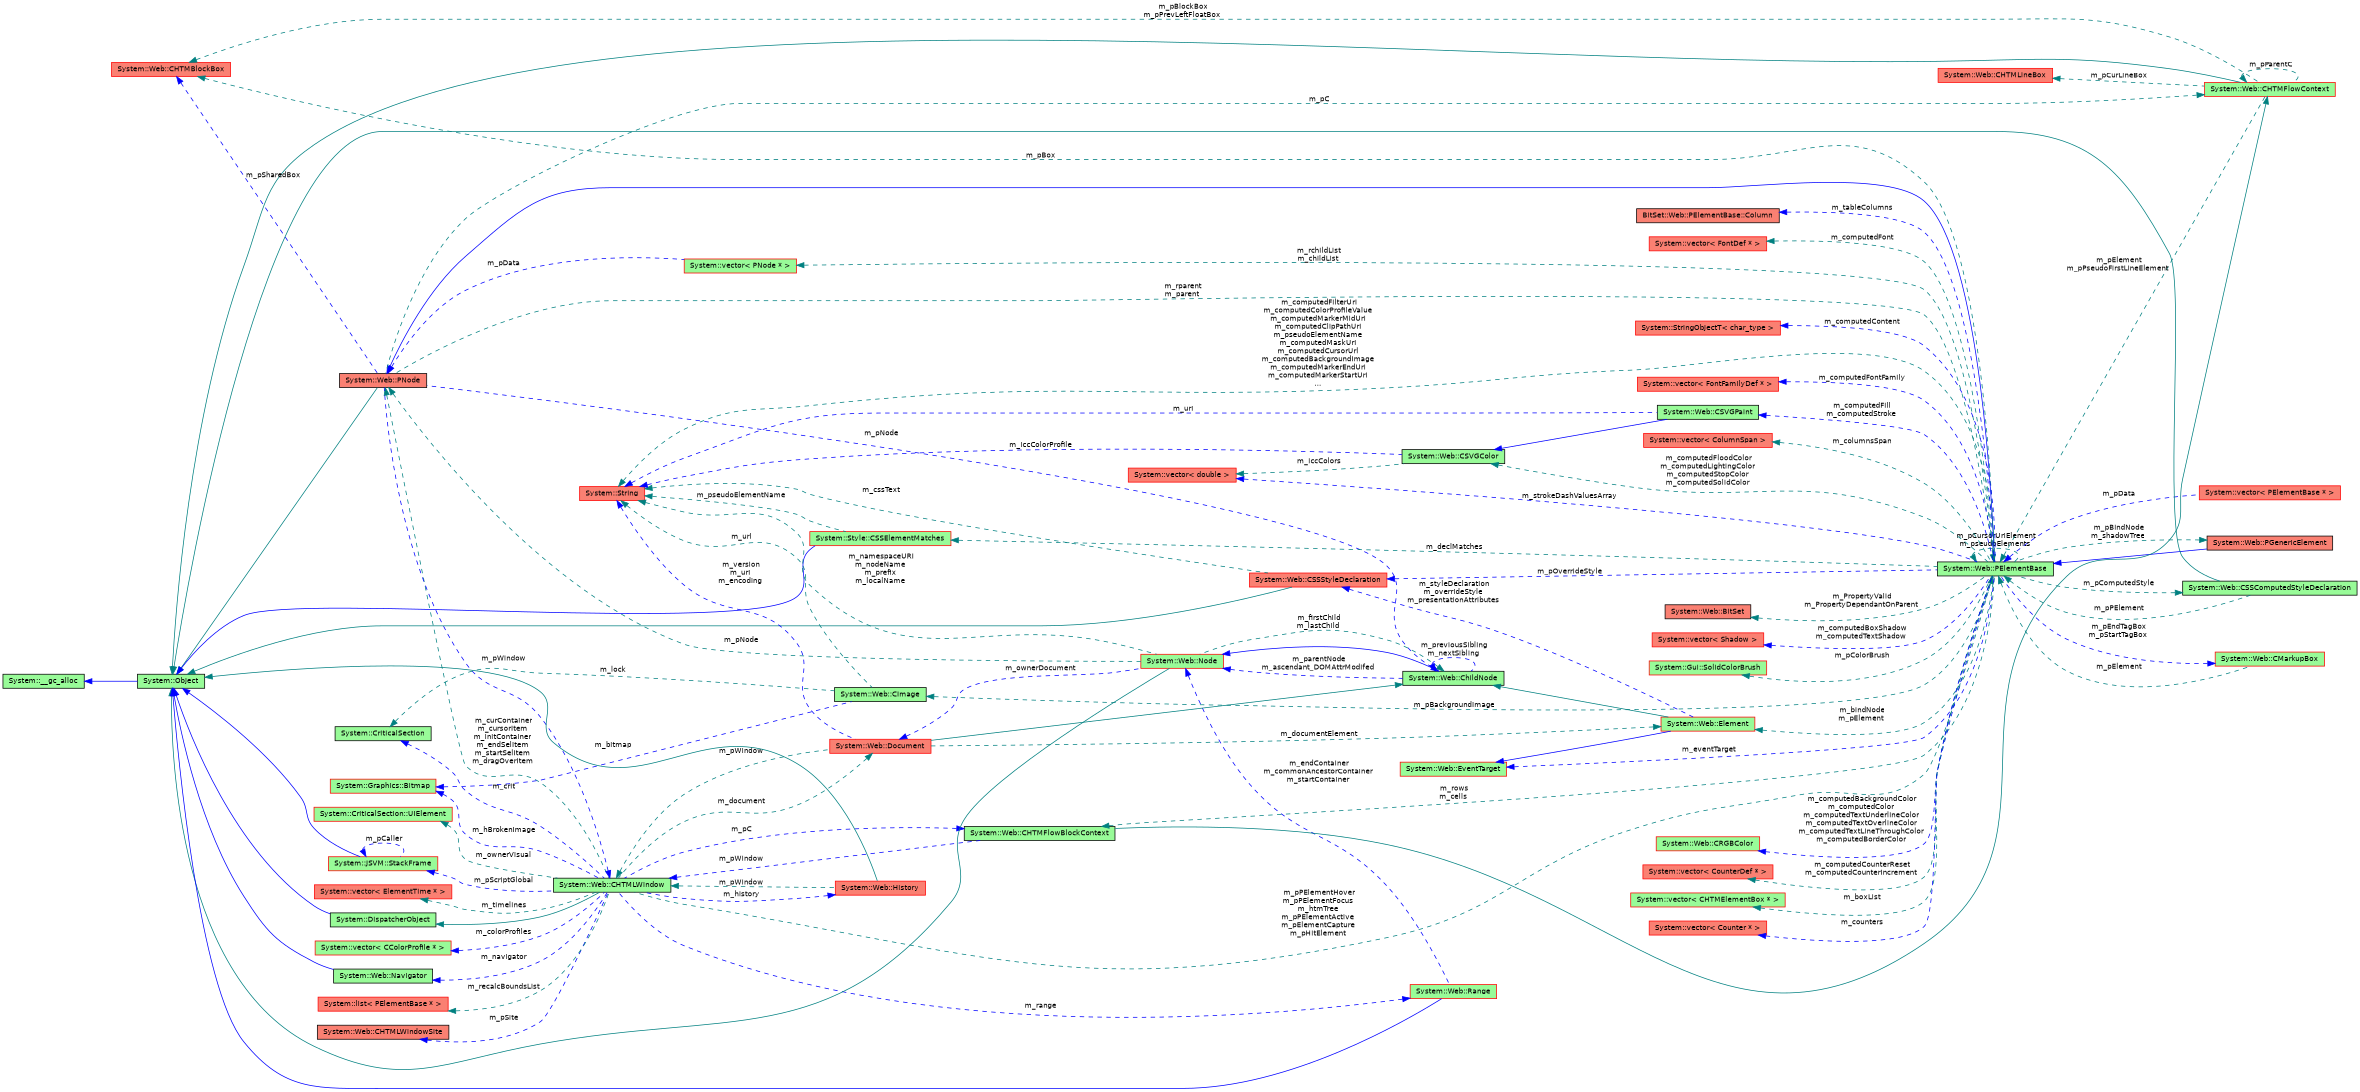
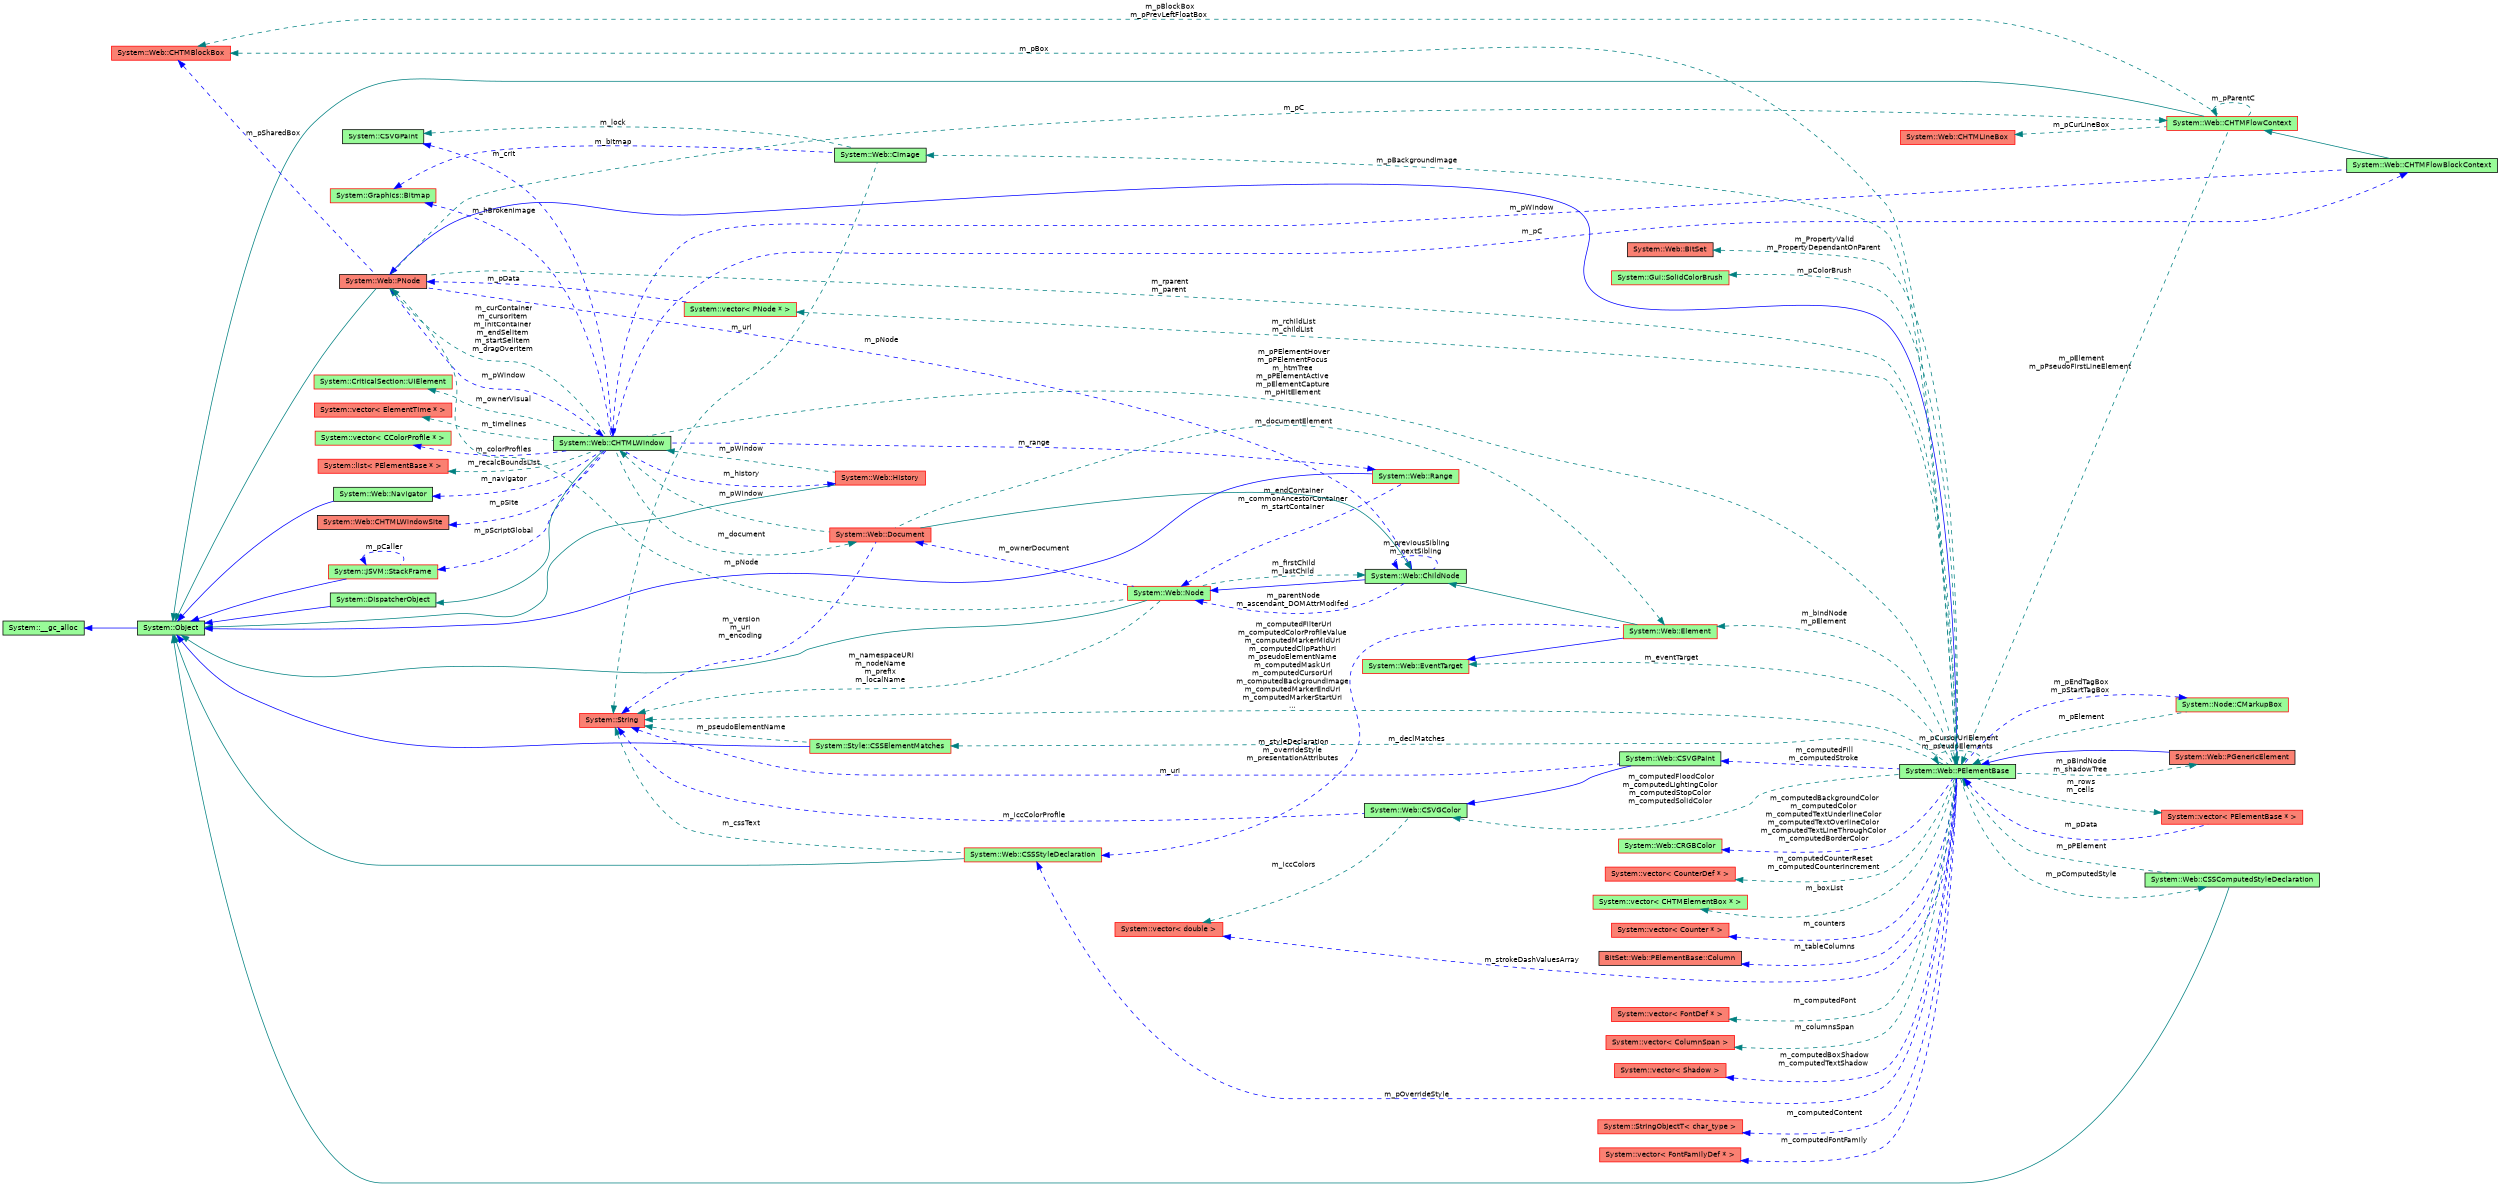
node "System::Web::CSSStyleDeclaration": fillcolor salmon -> palegreen
node "System::Web::CMarkupBox": label "System::Web::CMarkupBox" -> "System::Node::CMarkupBox"
node "System::CriticalSection": label "System::CriticalSection" -> "System::CSVGPaint"
edge "System::Web::PElementBase" -> "System::Web::EventTarget": color blue -> teal
edge "System::Web::PElementBase" -> "System::Web::CHTMFlowBlockContext": now "System::Web::PElementBase" -> "System::vector< PElementBase * >"
